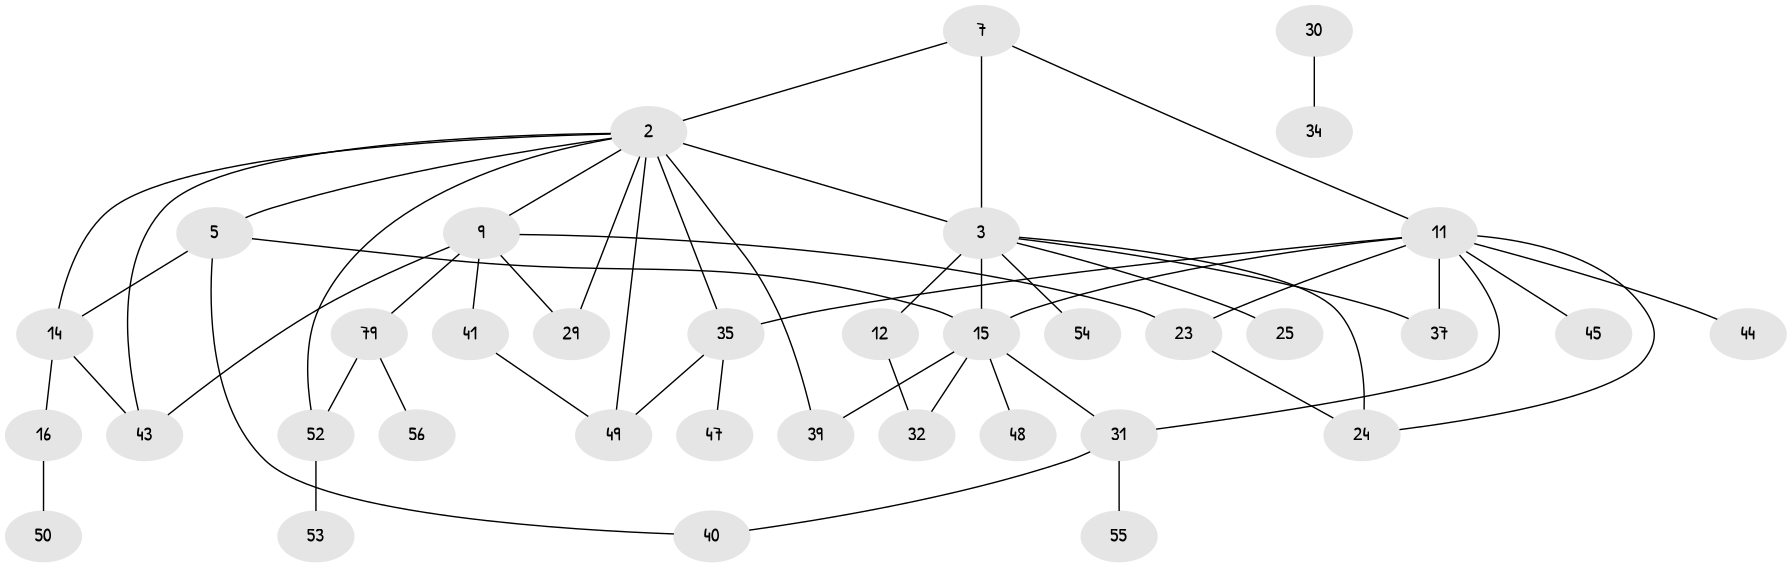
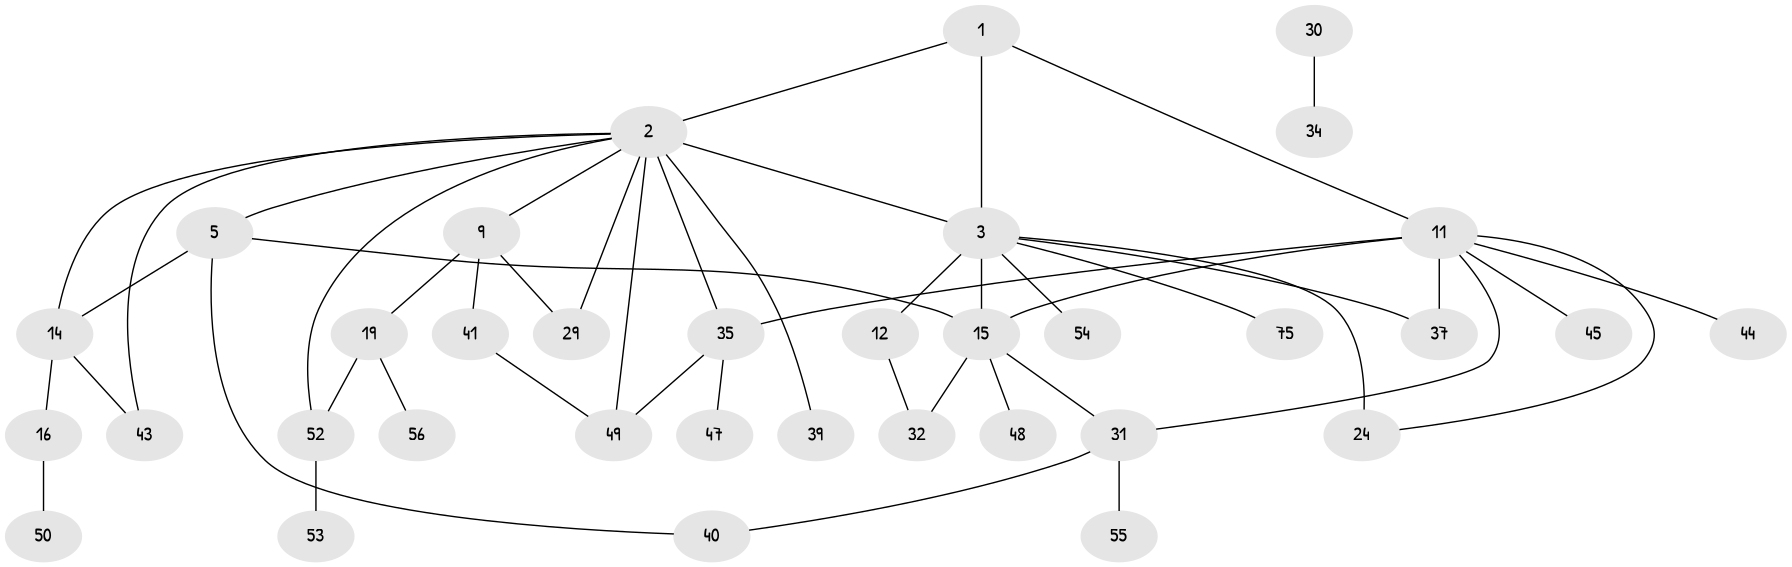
node "7": label "7" -> "1"
edge "9" -- "43": removed
node "79": label "79" -> "19"
node "23": removed
node "25": label "25" -> "75"
edge "15" -- "39": removed
